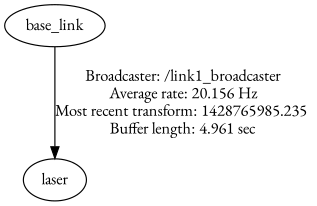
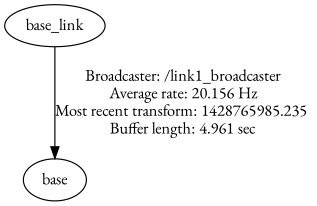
node "laser": label "laser" -> "base"
